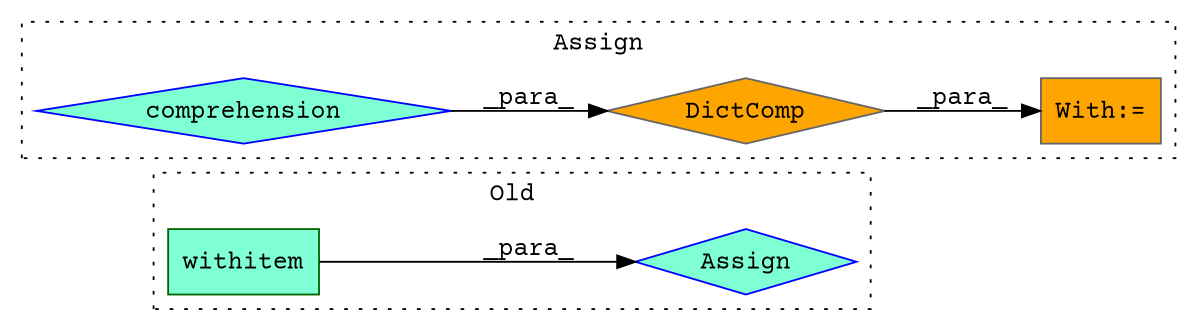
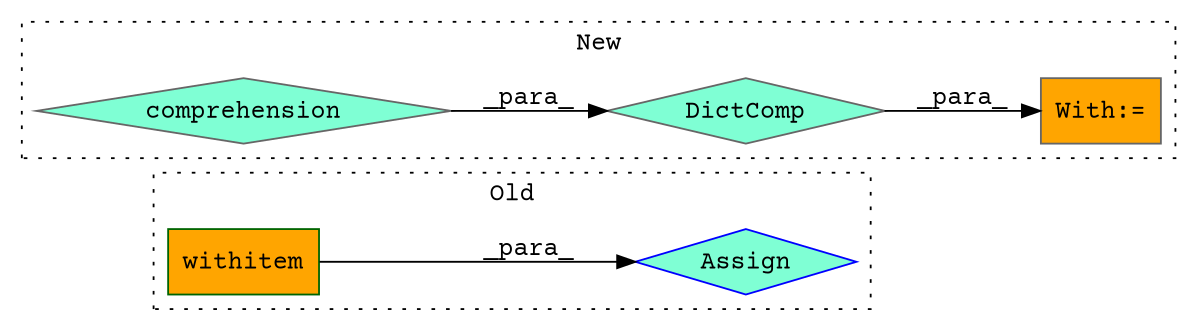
cluster "Assign": label "Assign" -> "New"
node "comprehension": color blue -> gray40
node "DictComp": fillcolor orange -> aquamarine
node "withitem": fillcolor aquamarine -> orange
